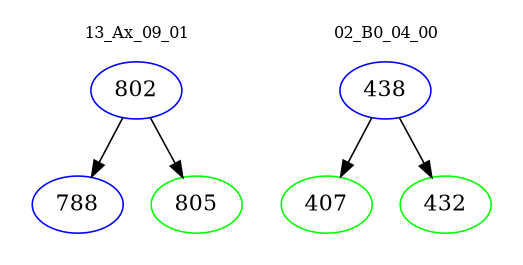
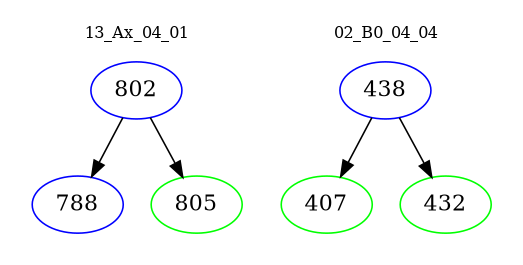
cluster "13_Ax_09_01": label "13_Ax_09_01" -> "13_Ax_04_01"
cluster "02_B0_04_00": label "02_B0_04_00" -> "02_B0_04_04"
